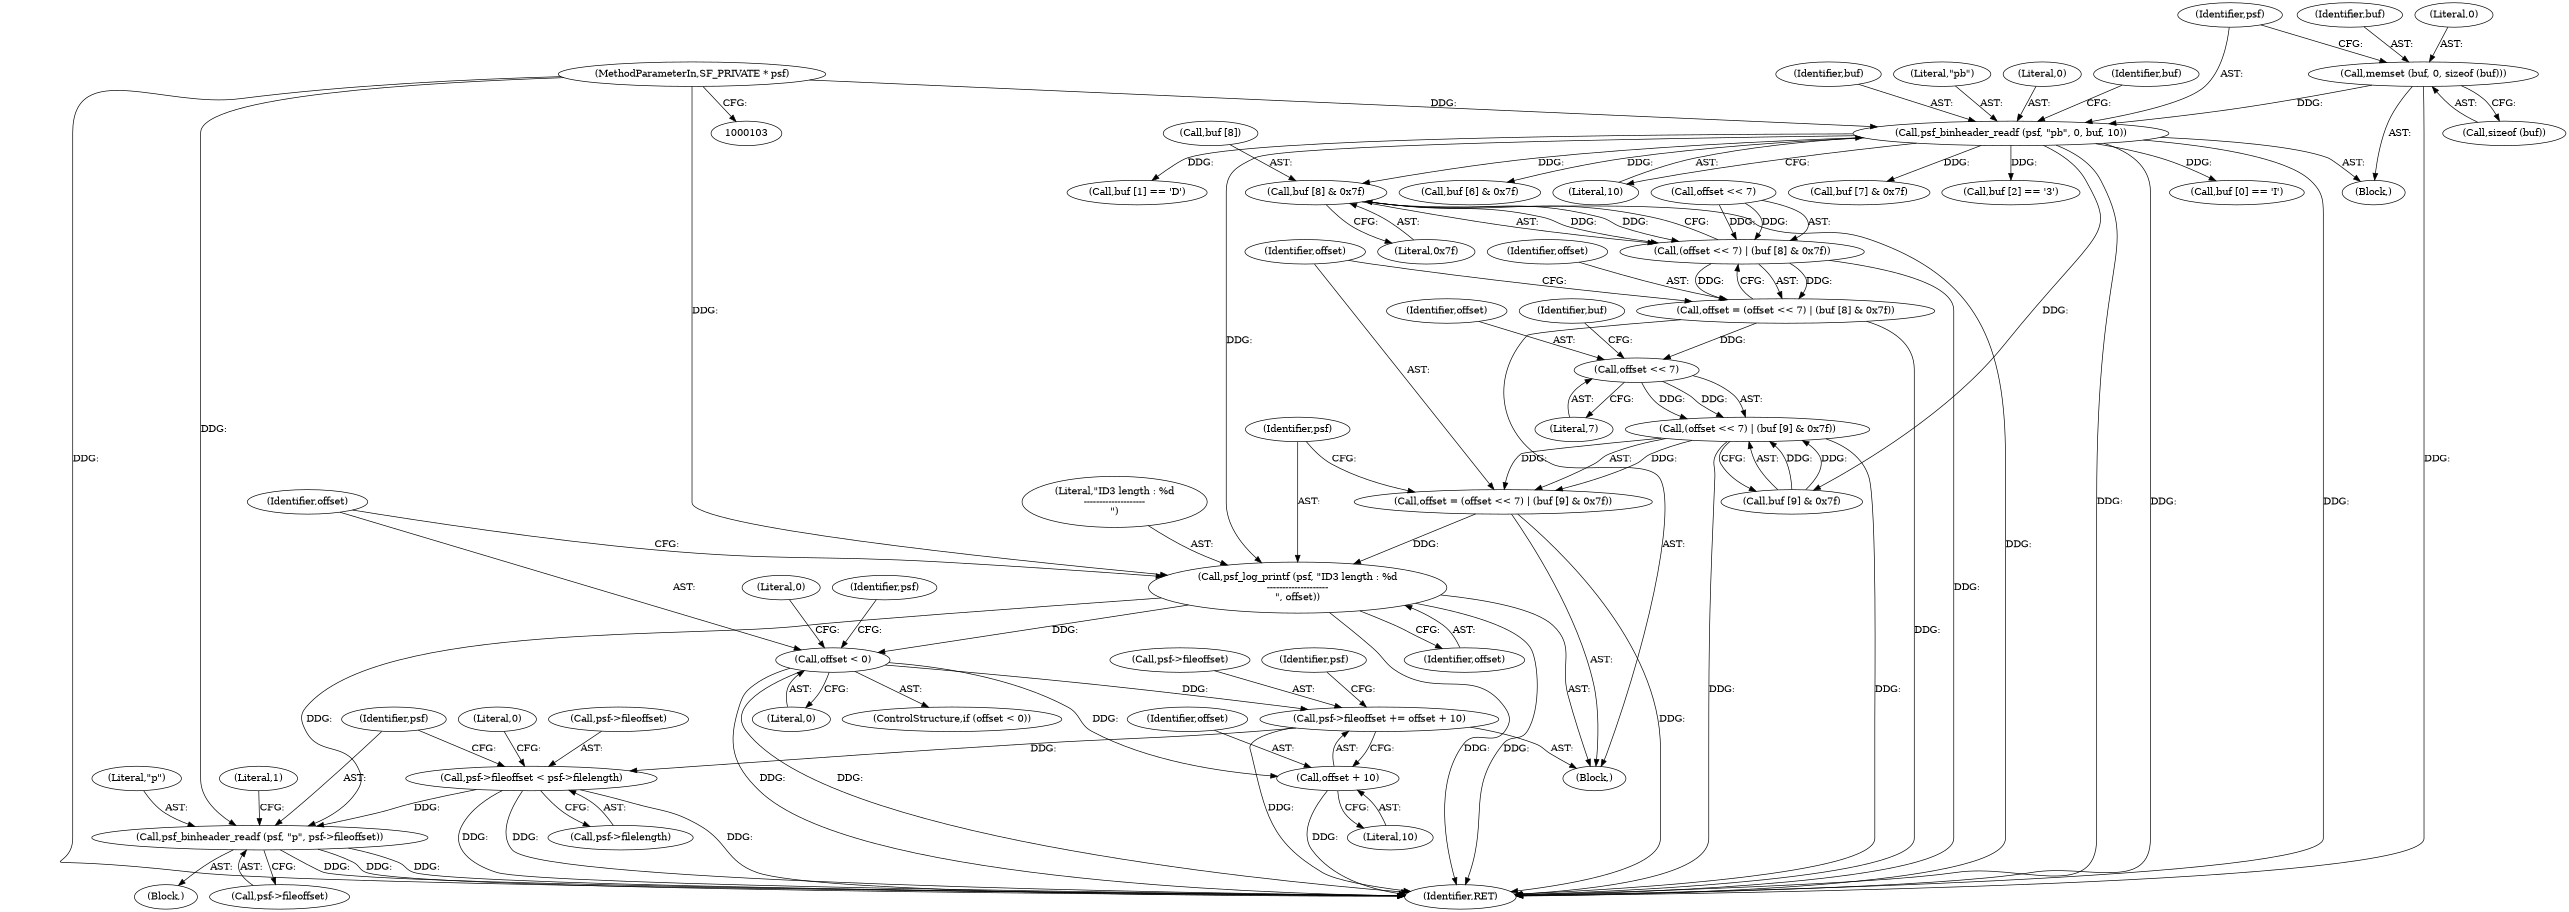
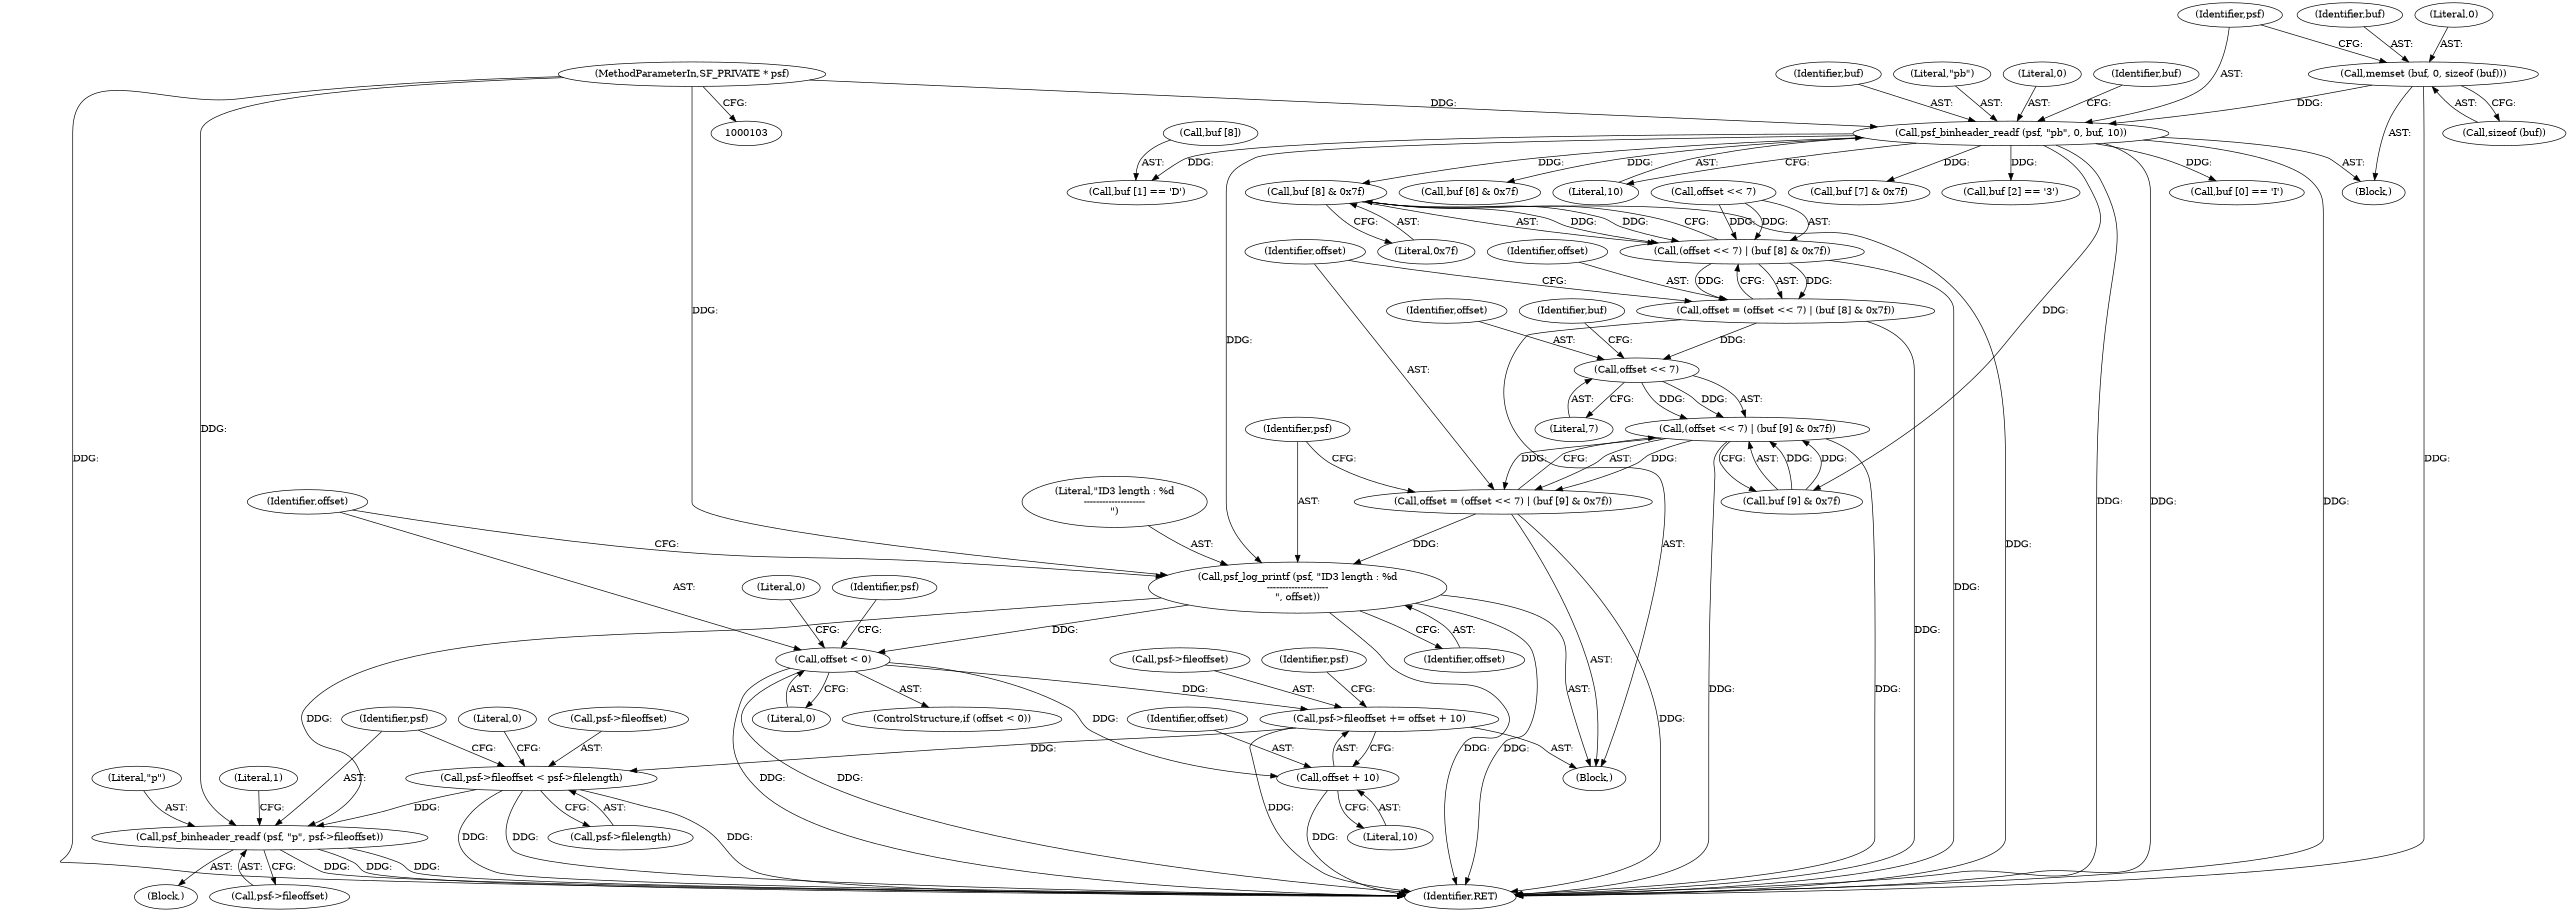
edge "(Call,buf [8])" -> "(Call,buf [8] & 0x7f)": now "(Call,buf [8])" -> "(Call,buf [1] == 'D')"
edge "(Call,offset = (offset << 7) | (buf [9] & 0x7f))" -> "(Call,(offset << 7) | (buf [9] & 0x7f))": added, label "CFG:"
